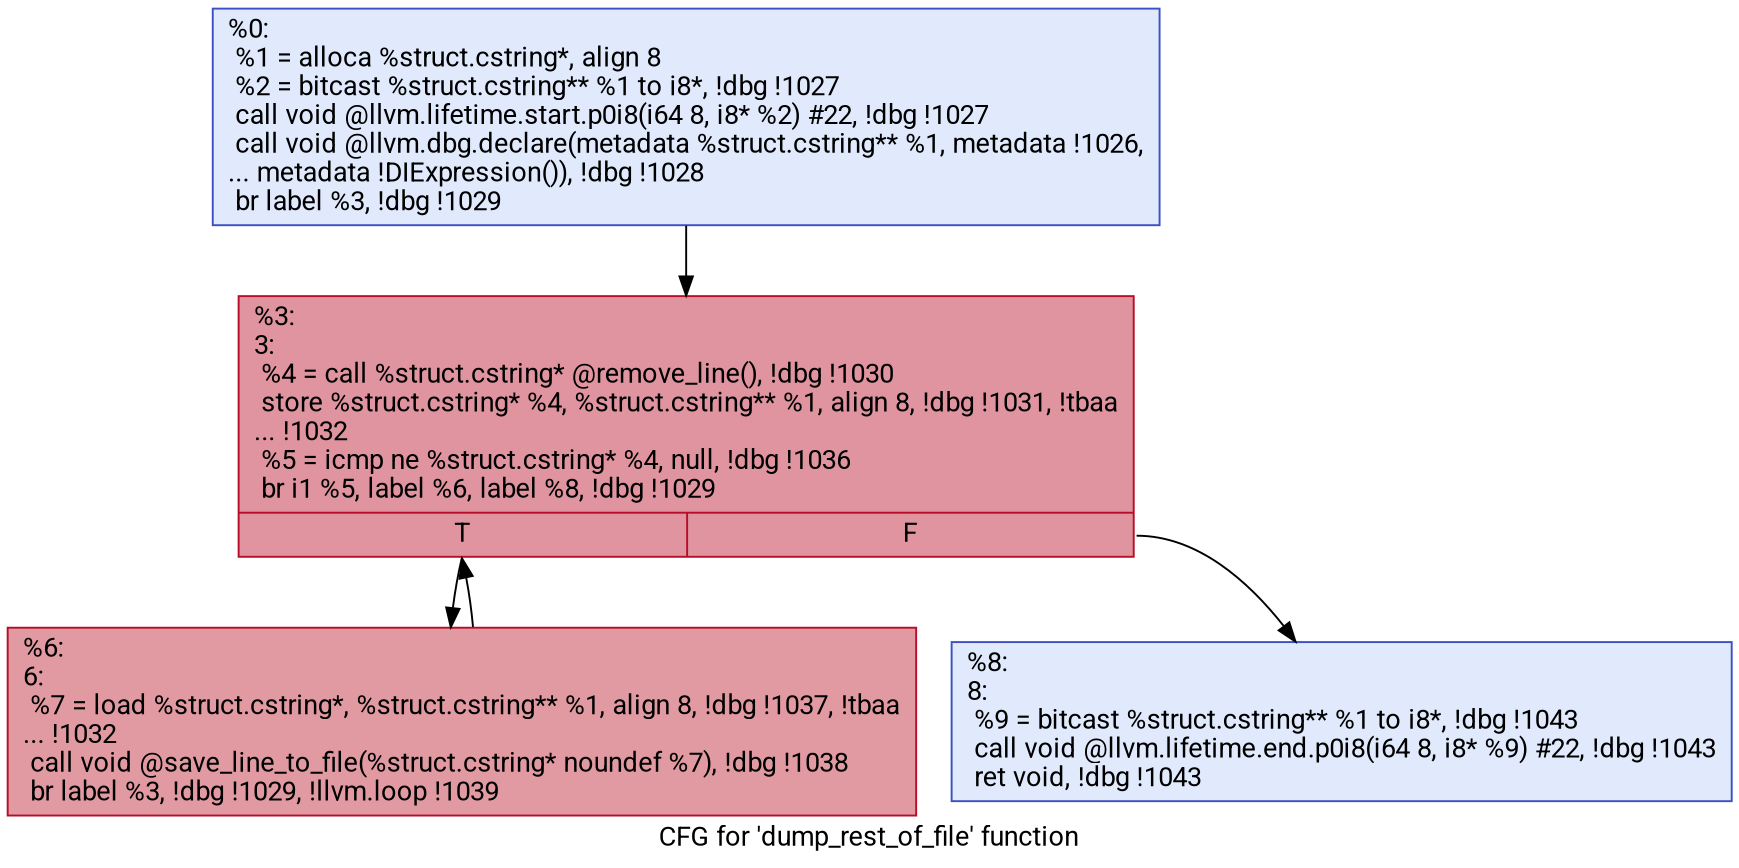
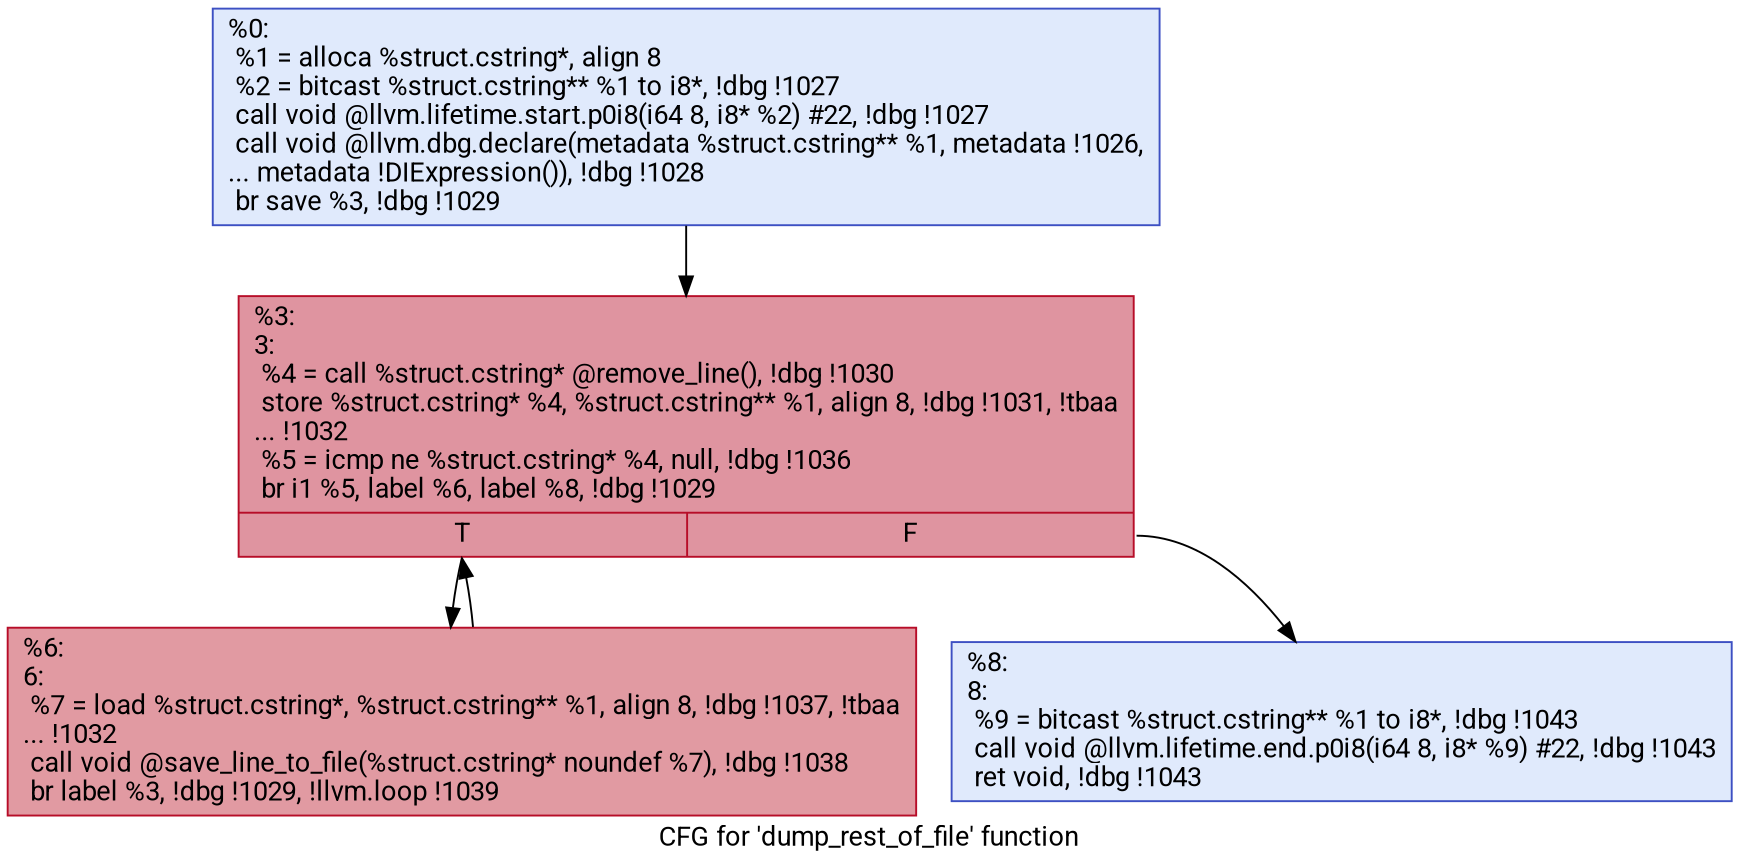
node "%0:": text "br label %3, !dbg !1029" -> "br save %3, !dbg !1029"
